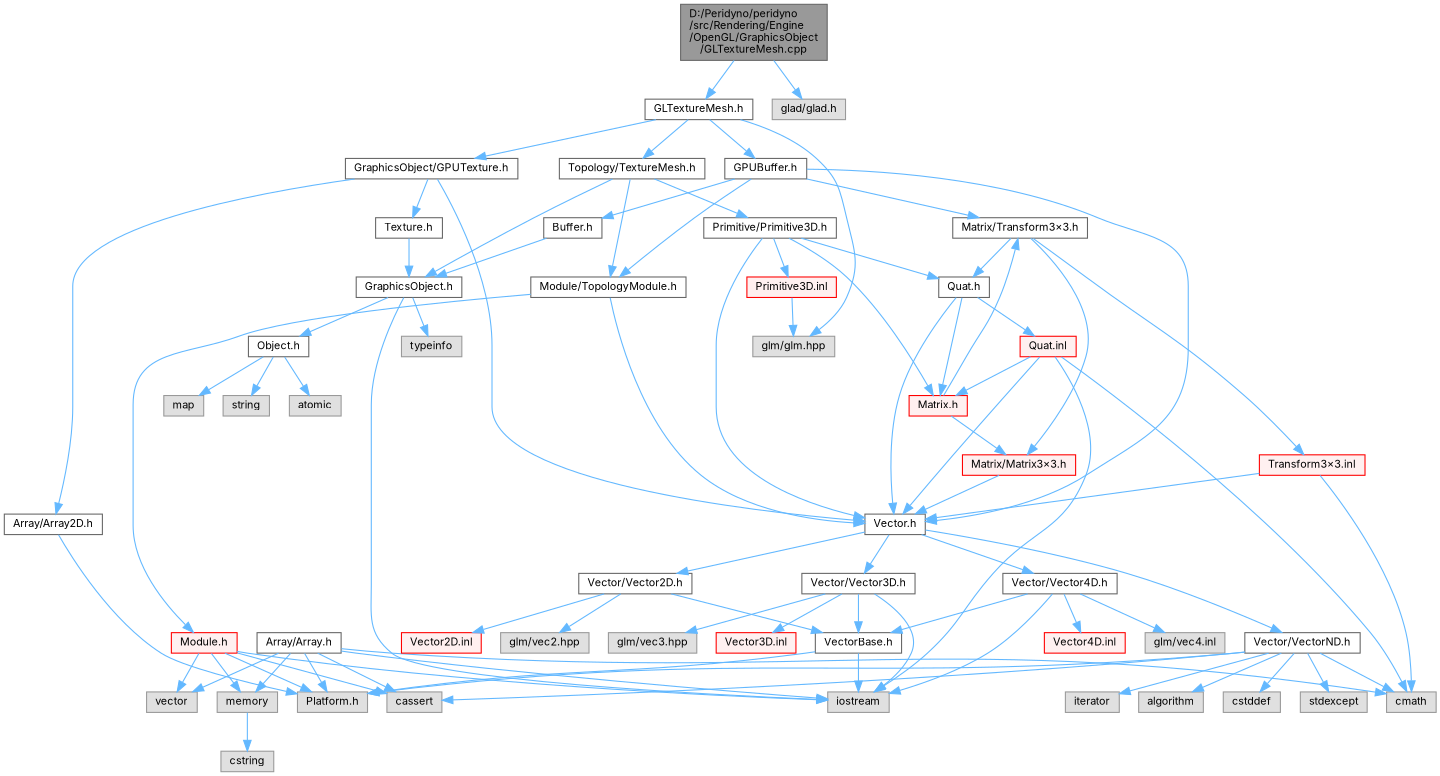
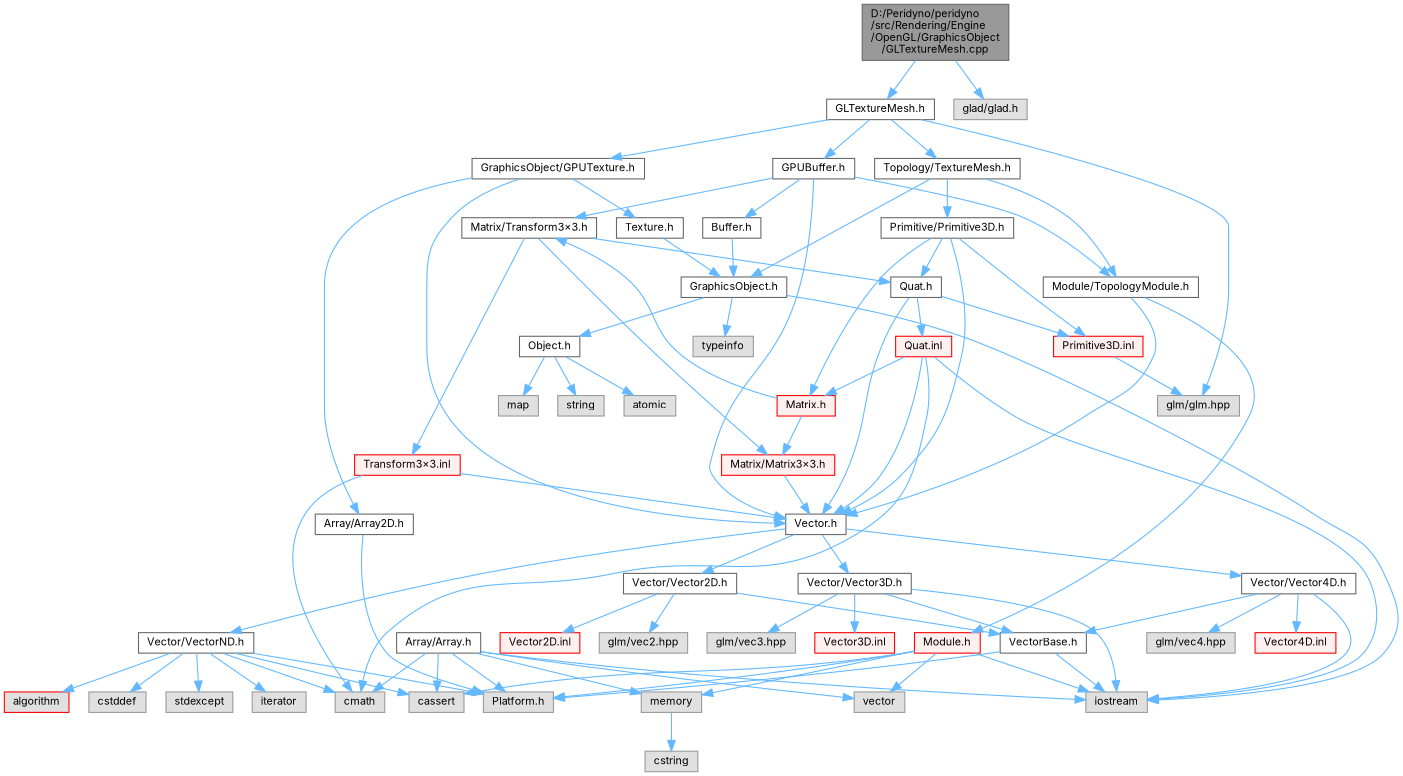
edge "Quat.h" -> "Matrix.h": now "Quat.h" -> "Primitive3D.inl"
node "glm/vec4.inl": label "glm/vec4.inl" -> "glm/vec4.hpp"
node "algorithm": color grey60 -> red
